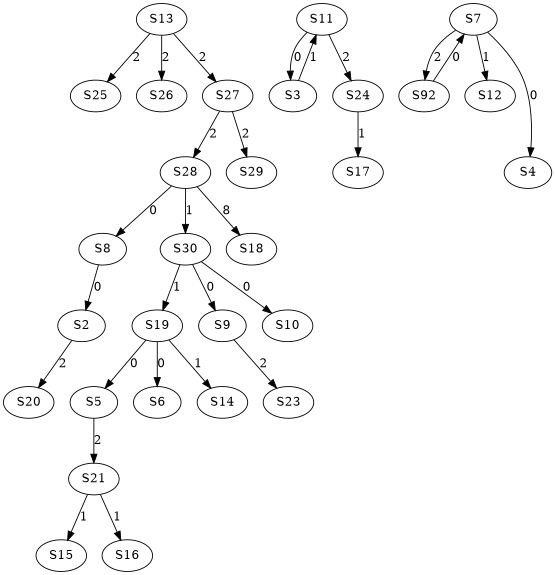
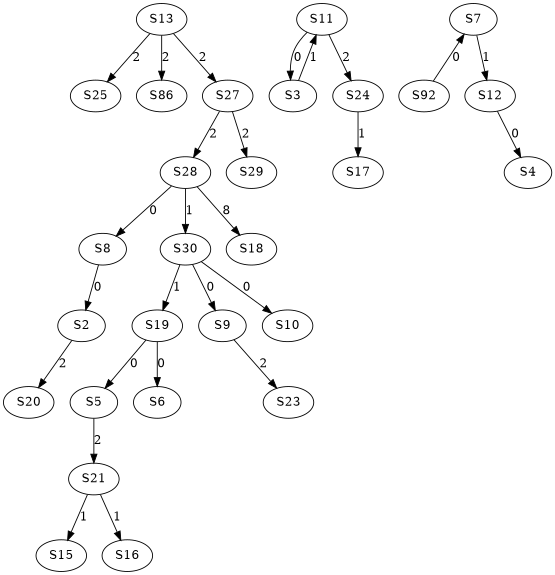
edge "S7" -> "S92": removed, label "2"
edge "S7" -> "S4": now "S12" -> "S4"
node "S26": label "S26" -> "S86"
node "S14": removed
